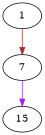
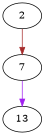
node "1": label "1" -> "2"
node "15": label "15" -> "13"
